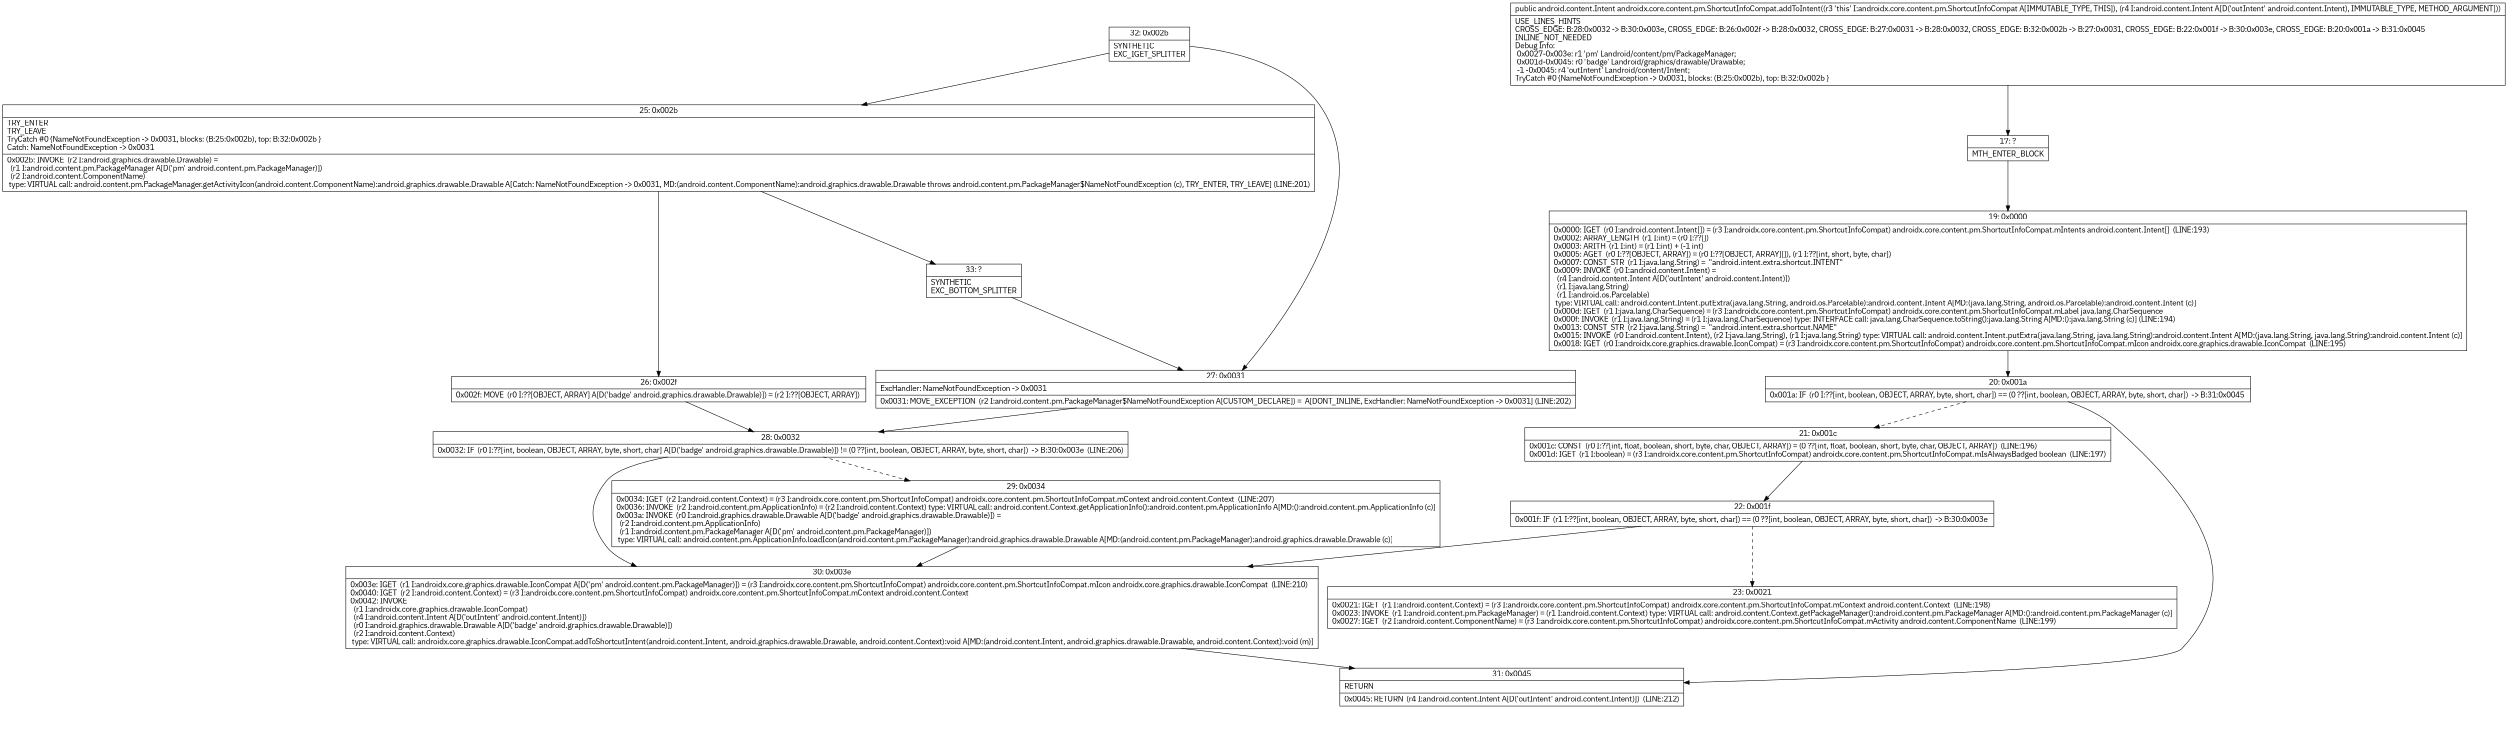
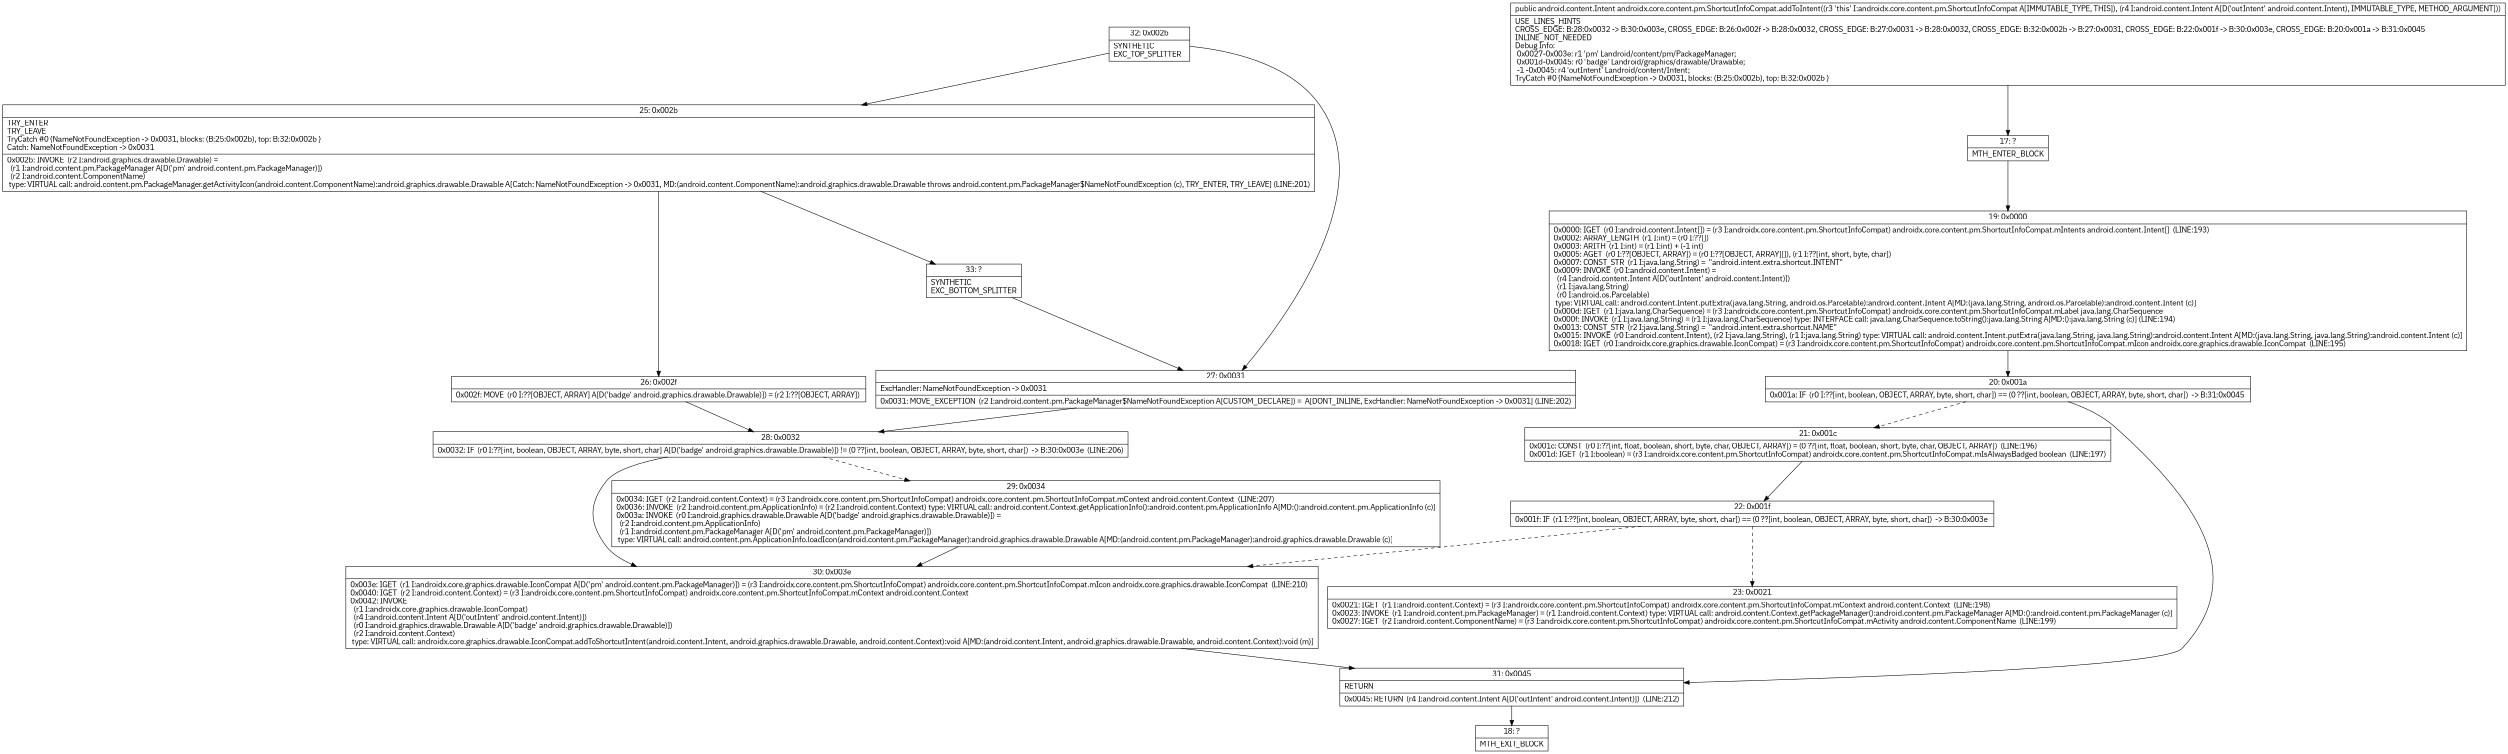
node "32: 0x002b": text "EXC_IGET_SPLITTER" -> "EXC_TOP_SPLITTER"
node "19: 0x0000": text "(r1 I:android.os.Parcelable)" -> "(r0 I:android.os.Parcelable)"
edge "22: 0x001f" -> "30: 0x003e": style solid -> dashed
node "18: ?": added
